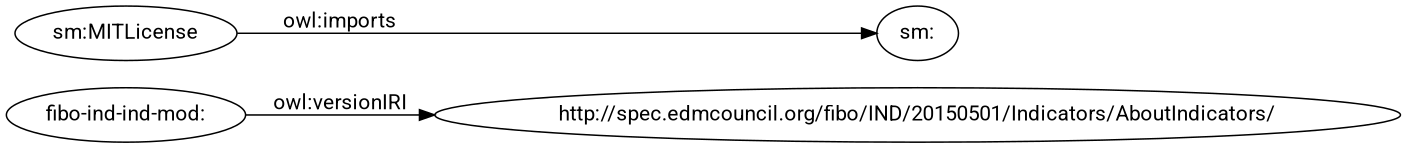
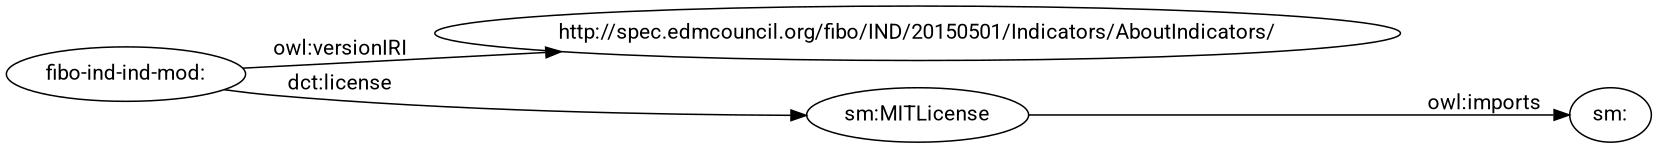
edge "fibo-ind-ind-mod:" -> "sm:MITLicense": added, label "dct:license"
